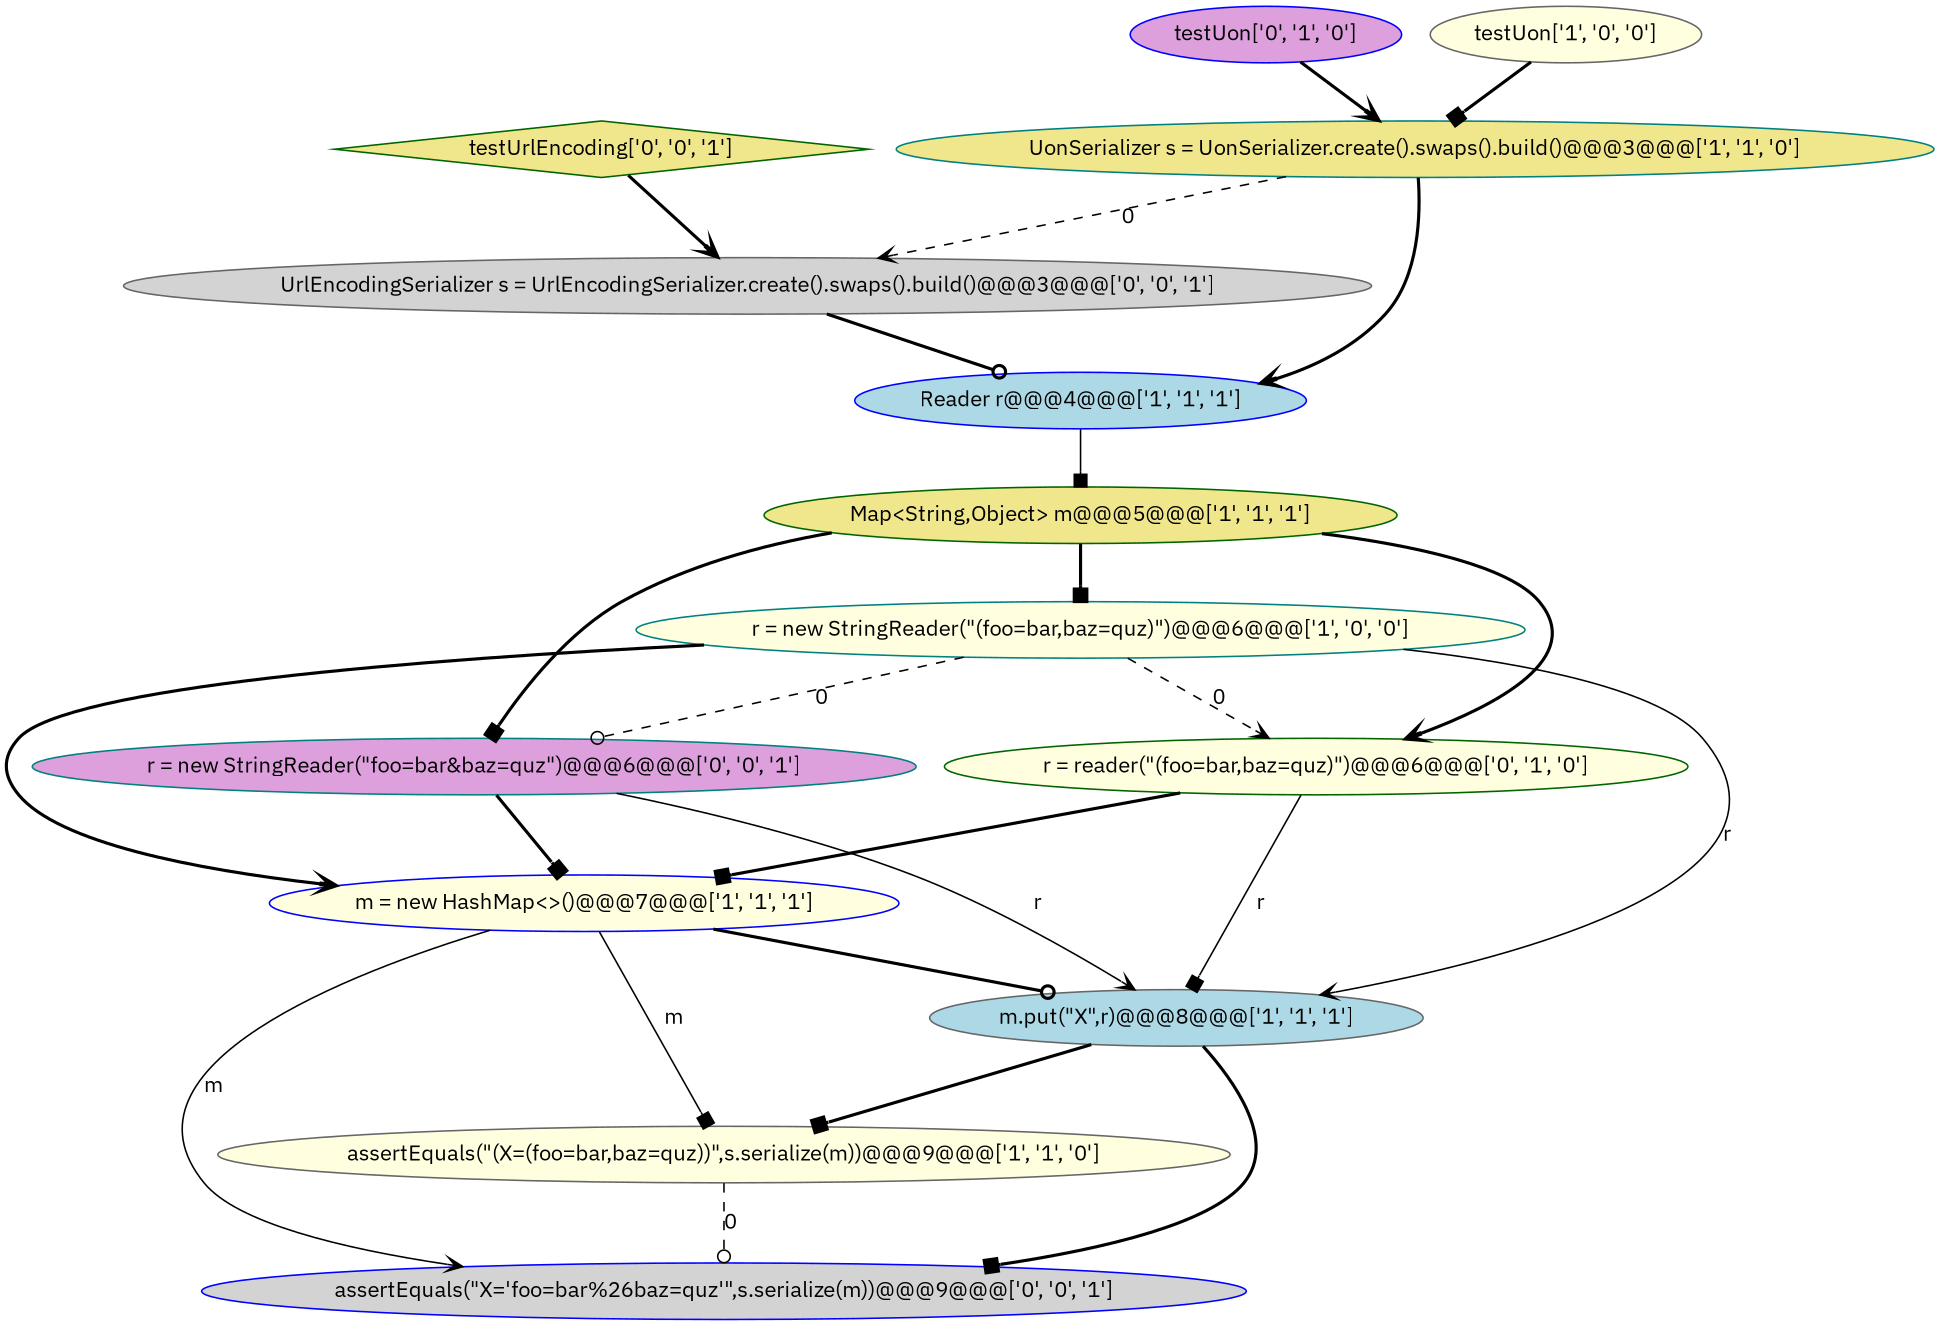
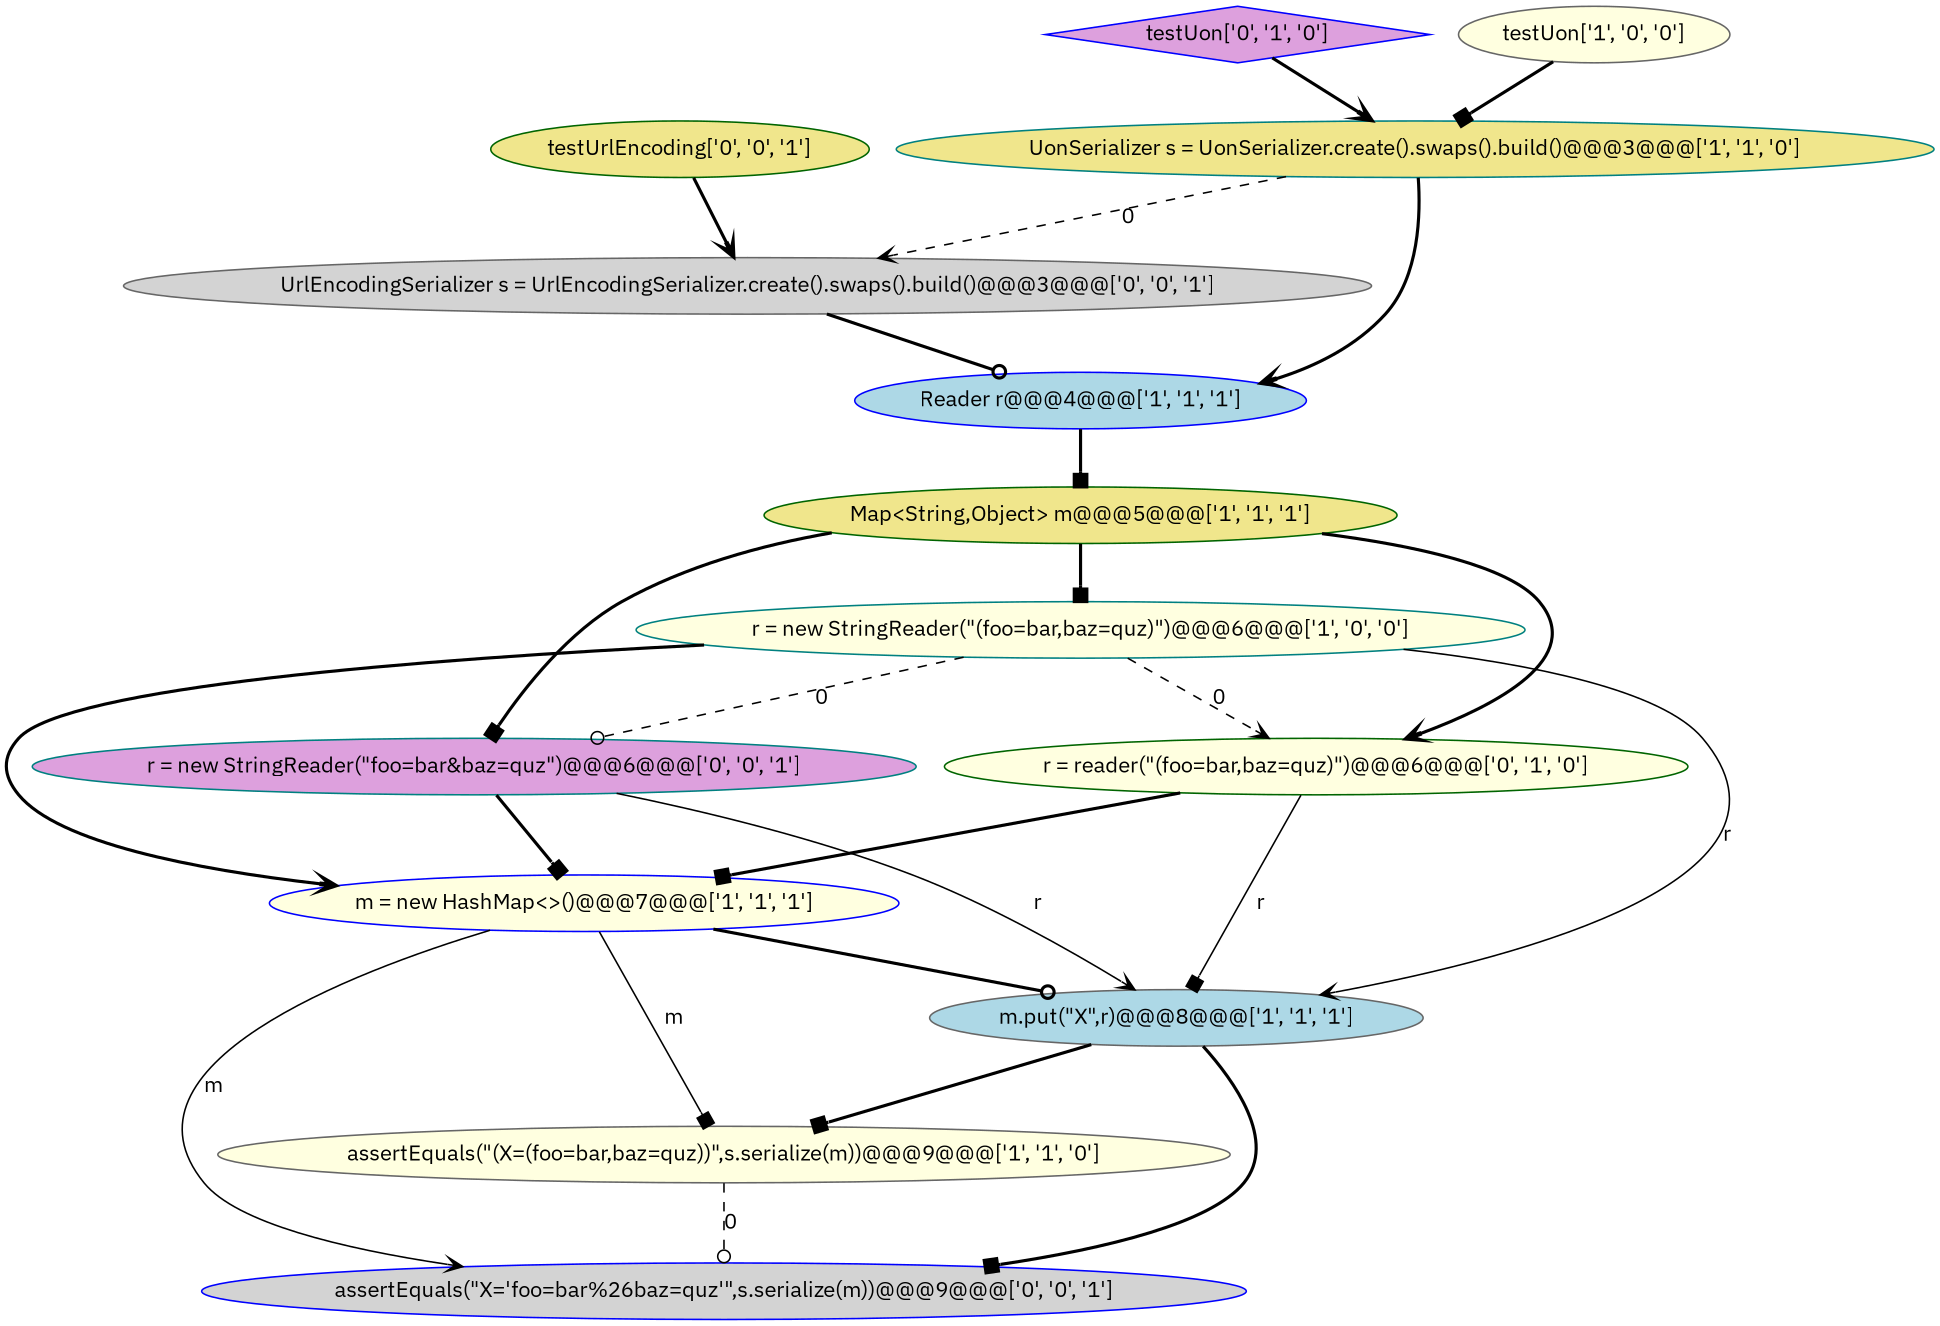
node "testUon['0', '1', '0']": shape ellipse -> diamond
node "testUrlEncoding['0', '0', '1']": shape diamond -> ellipse
edge "Reader r@@@4@@@['1', '1', '1']" -> "Map<String,Object> m@@@5@@@['1', '1', '1']": style solid -> bold
